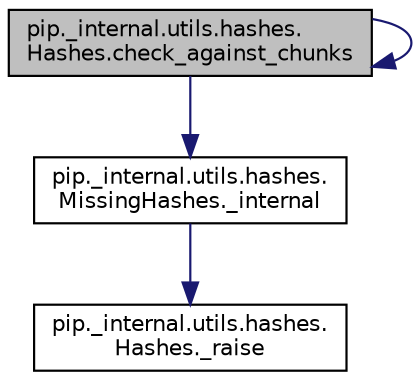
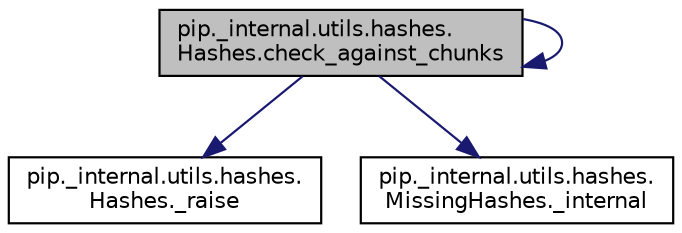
edge "pip._internal.utils.hashes. MissingHashes._internal" -> "pip._internal.utils.hashes. Hashes._raise": now "pip._internal.utils.hashes. Hashes.check_against_chunks" -> "pip._internal.utils.hashes. Hashes._raise"
